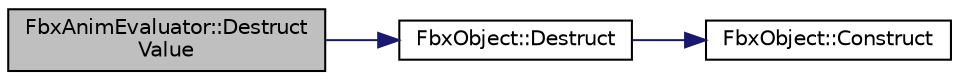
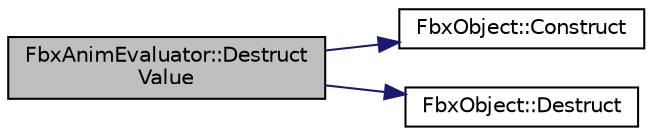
edge "FbxObject::Destruct" -> "FbxObject::Construct": now "FbxAnimEvaluator::Destruct Value" -> "FbxObject::Construct"
